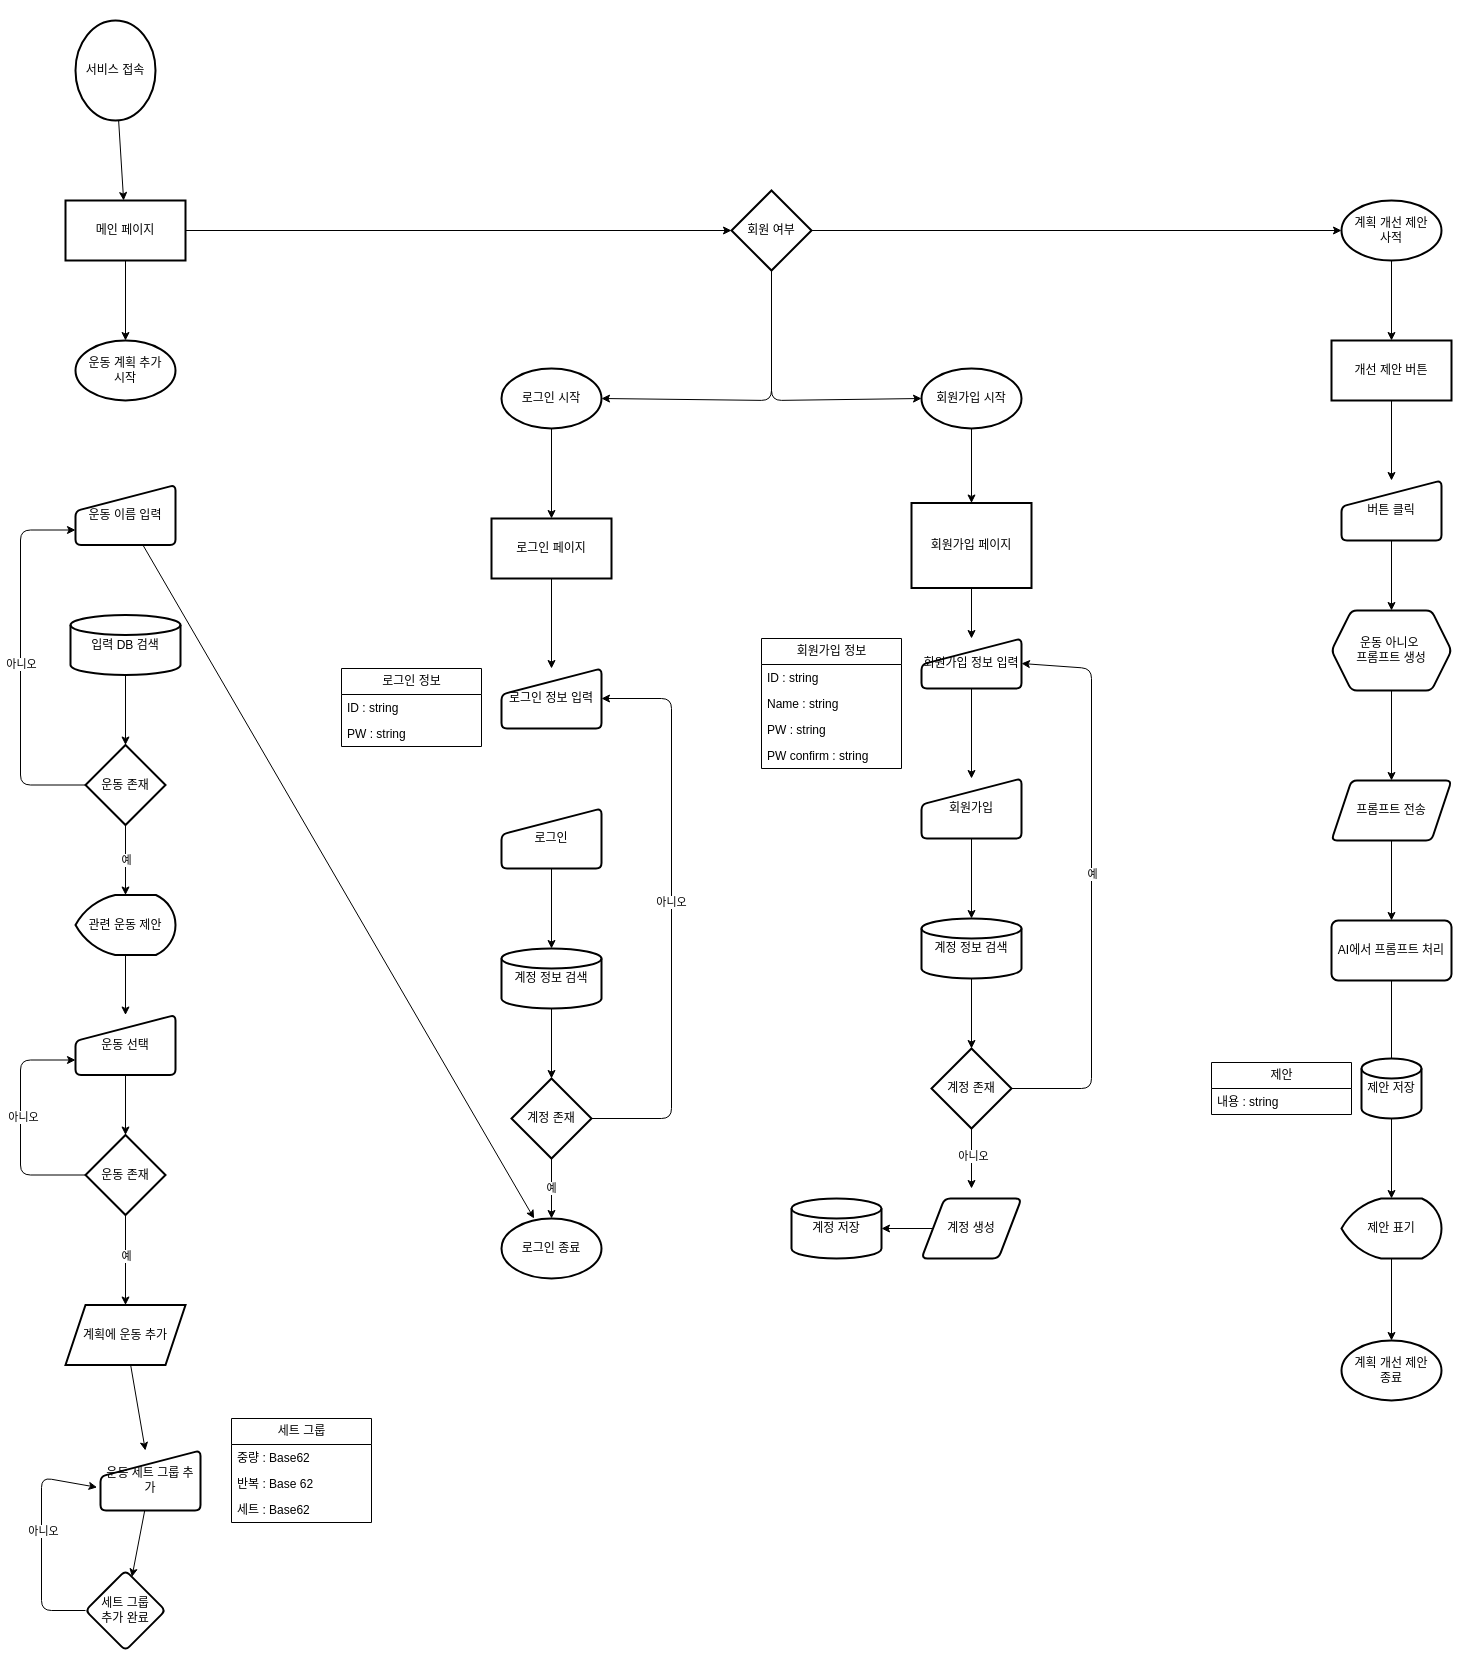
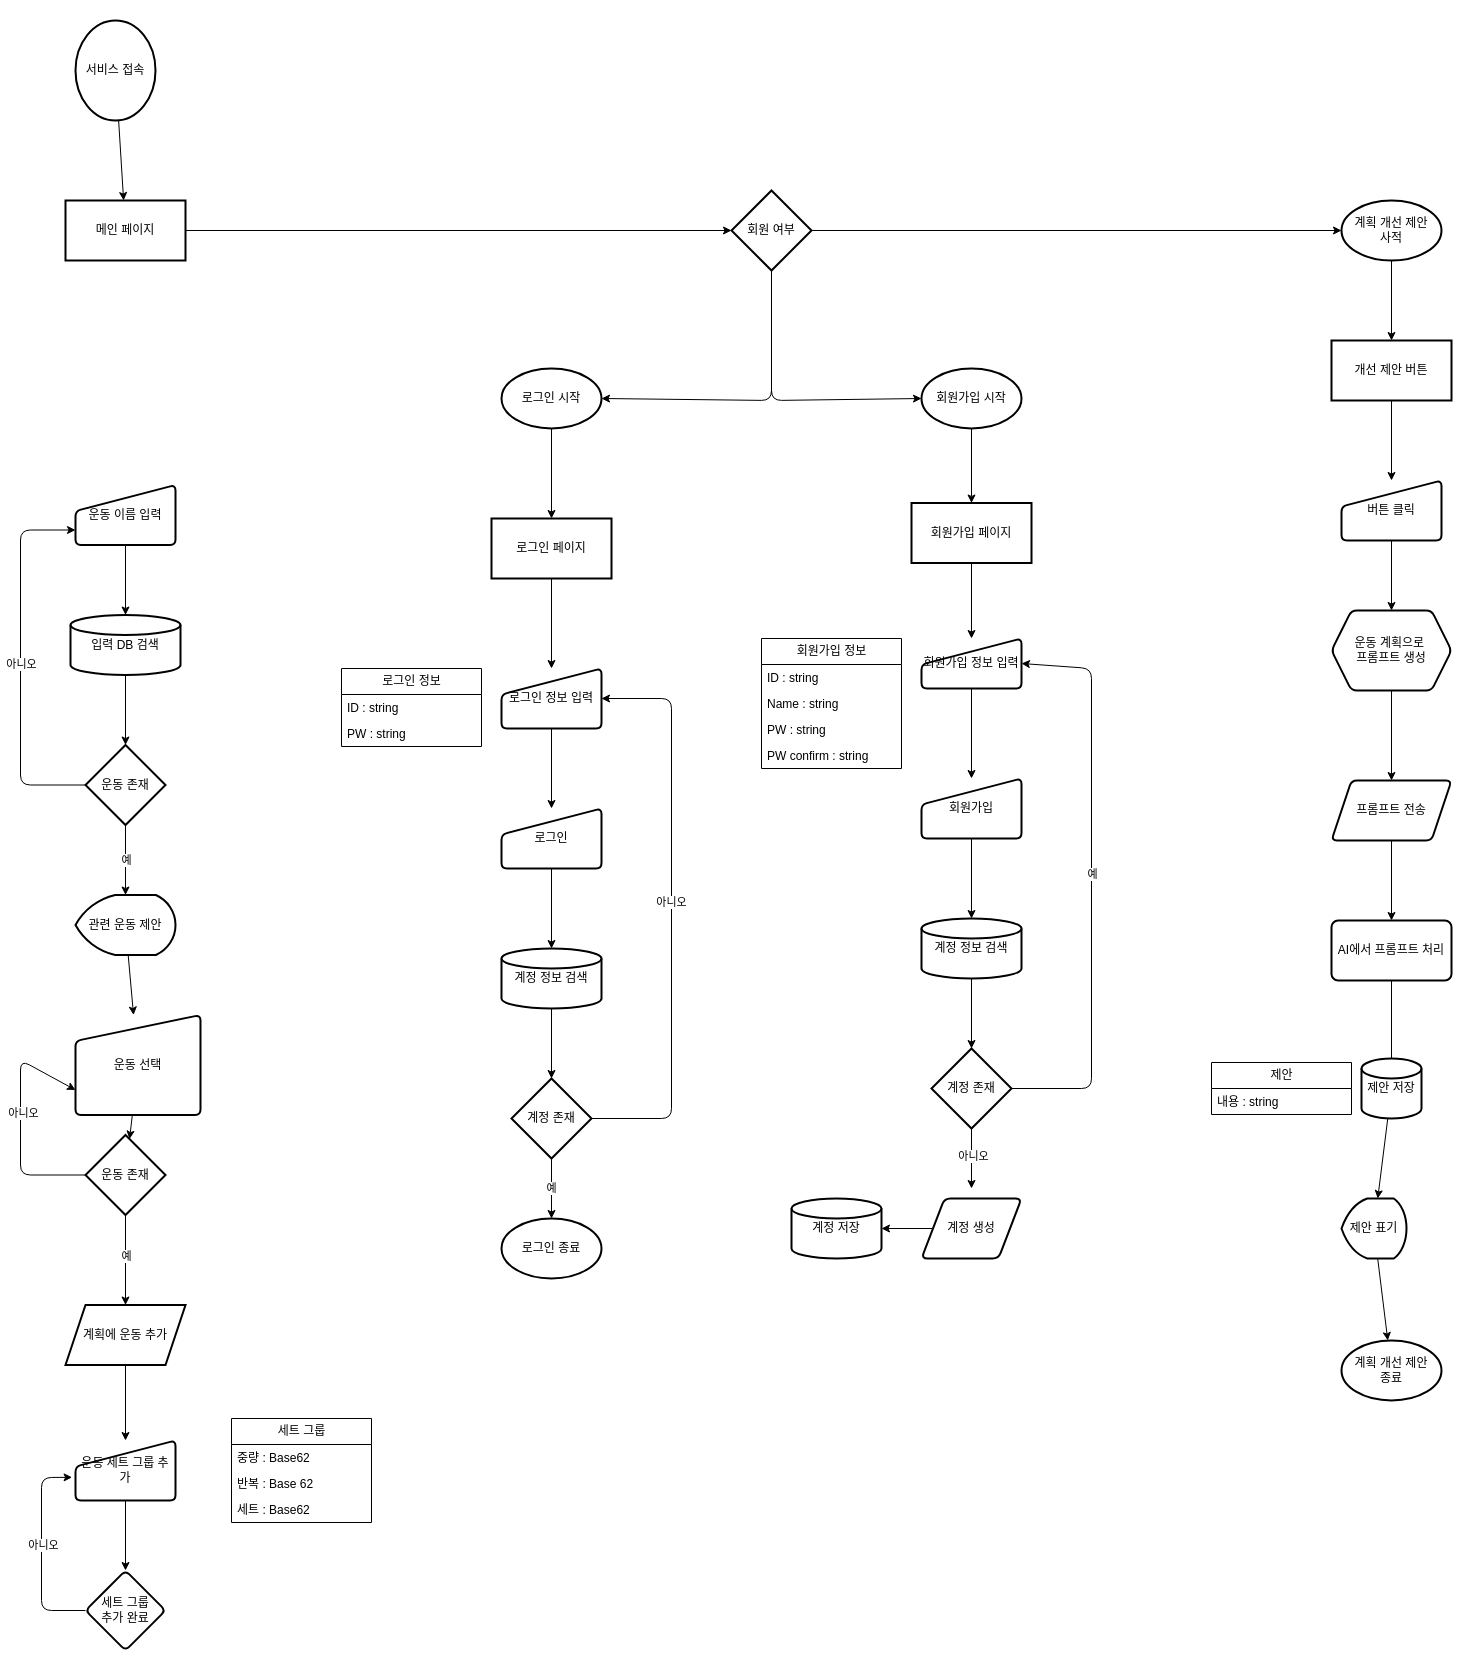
edge "메인 페이지" -> "운동 계획 추가 시작": removed
node "운동 계획 추가 시작": removed
node "회원가입 페이지": size 120x85 -> 120x60
node "운동 아니오 프롬프트 생성": label "운동 아니오 프롬프트 생성" -> "운동 계획으로 프롬프트 생성"
edge "로그인 정보 입력" -> "로그인": added
edge "운동 이름 입력" -> "로그인 종료": now "운동 이름 입력" -> "입력 DB 검색"
node "운동 선택": size 100x60 -> 125x100
node "제안 표기": size 100x60 -> 65x60
node "운동 세트 그룹 추가": moved (151, 1481) -> (126, 1471)
